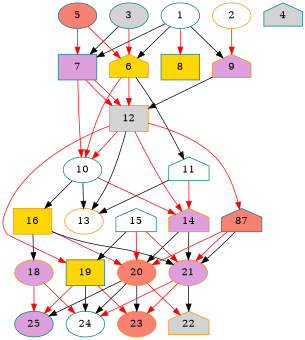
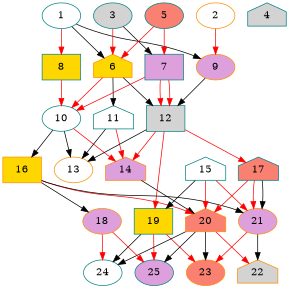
edge "1" -> "7": removed
node "9": shape house -> ellipse
edge "6" -> "12": color red -> black
node "12": color darkorange -> teal
edge "12" -> "10": now "8" -> "10"
node "87": label "87" -> "17"
edge "14" -> "21": removed
node "20": shape ellipse -> house
edge "21" -> "24": removed
